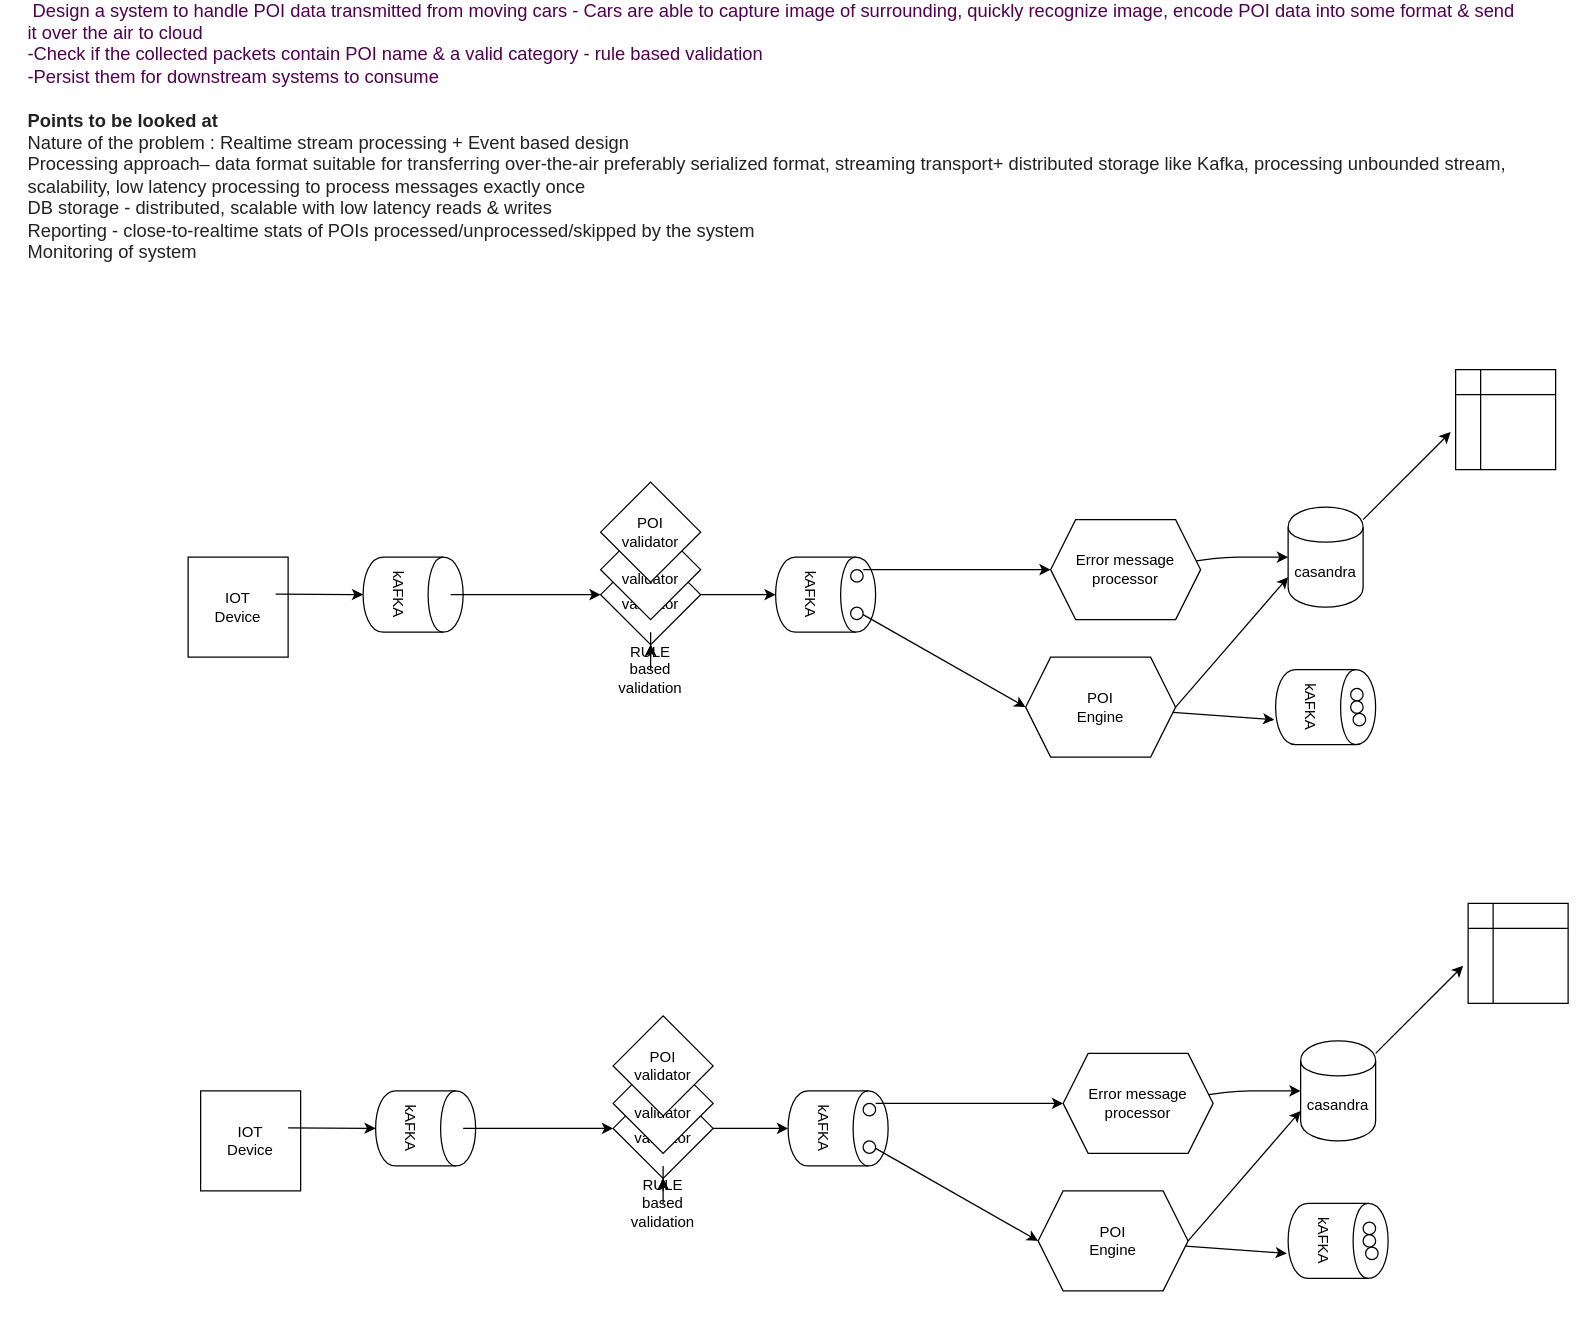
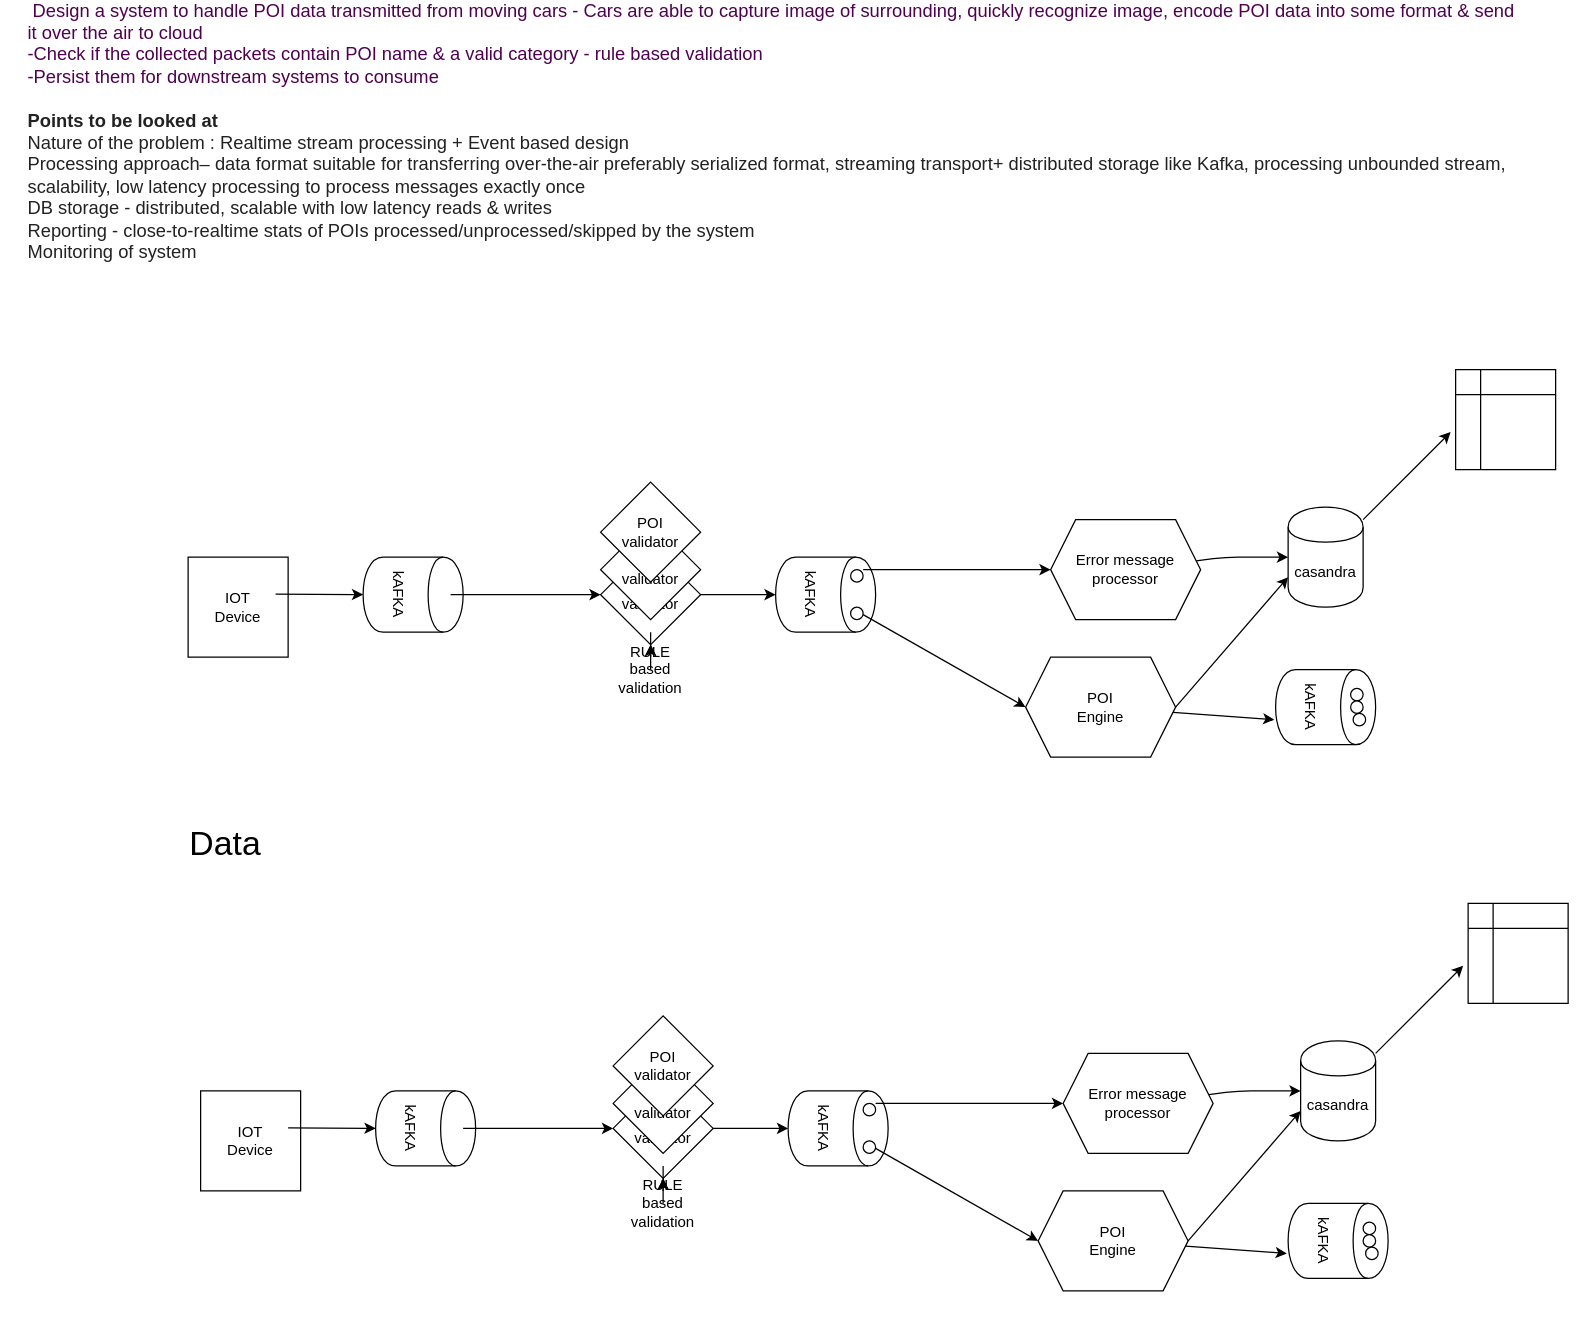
node "Data": added
